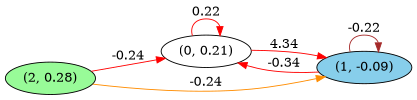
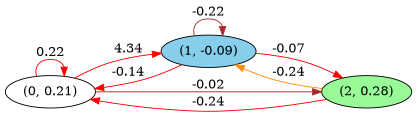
edge "(1, -0.09)" -> "(2, 0.28)": added, label "-0.07"
edge "(1, -0.09)" -> "(0, 0.21)": label "-0.34" -> "-0.14"
edge "(0, 0.21)" -> "(2, 0.28)": added, label "-0.02"
